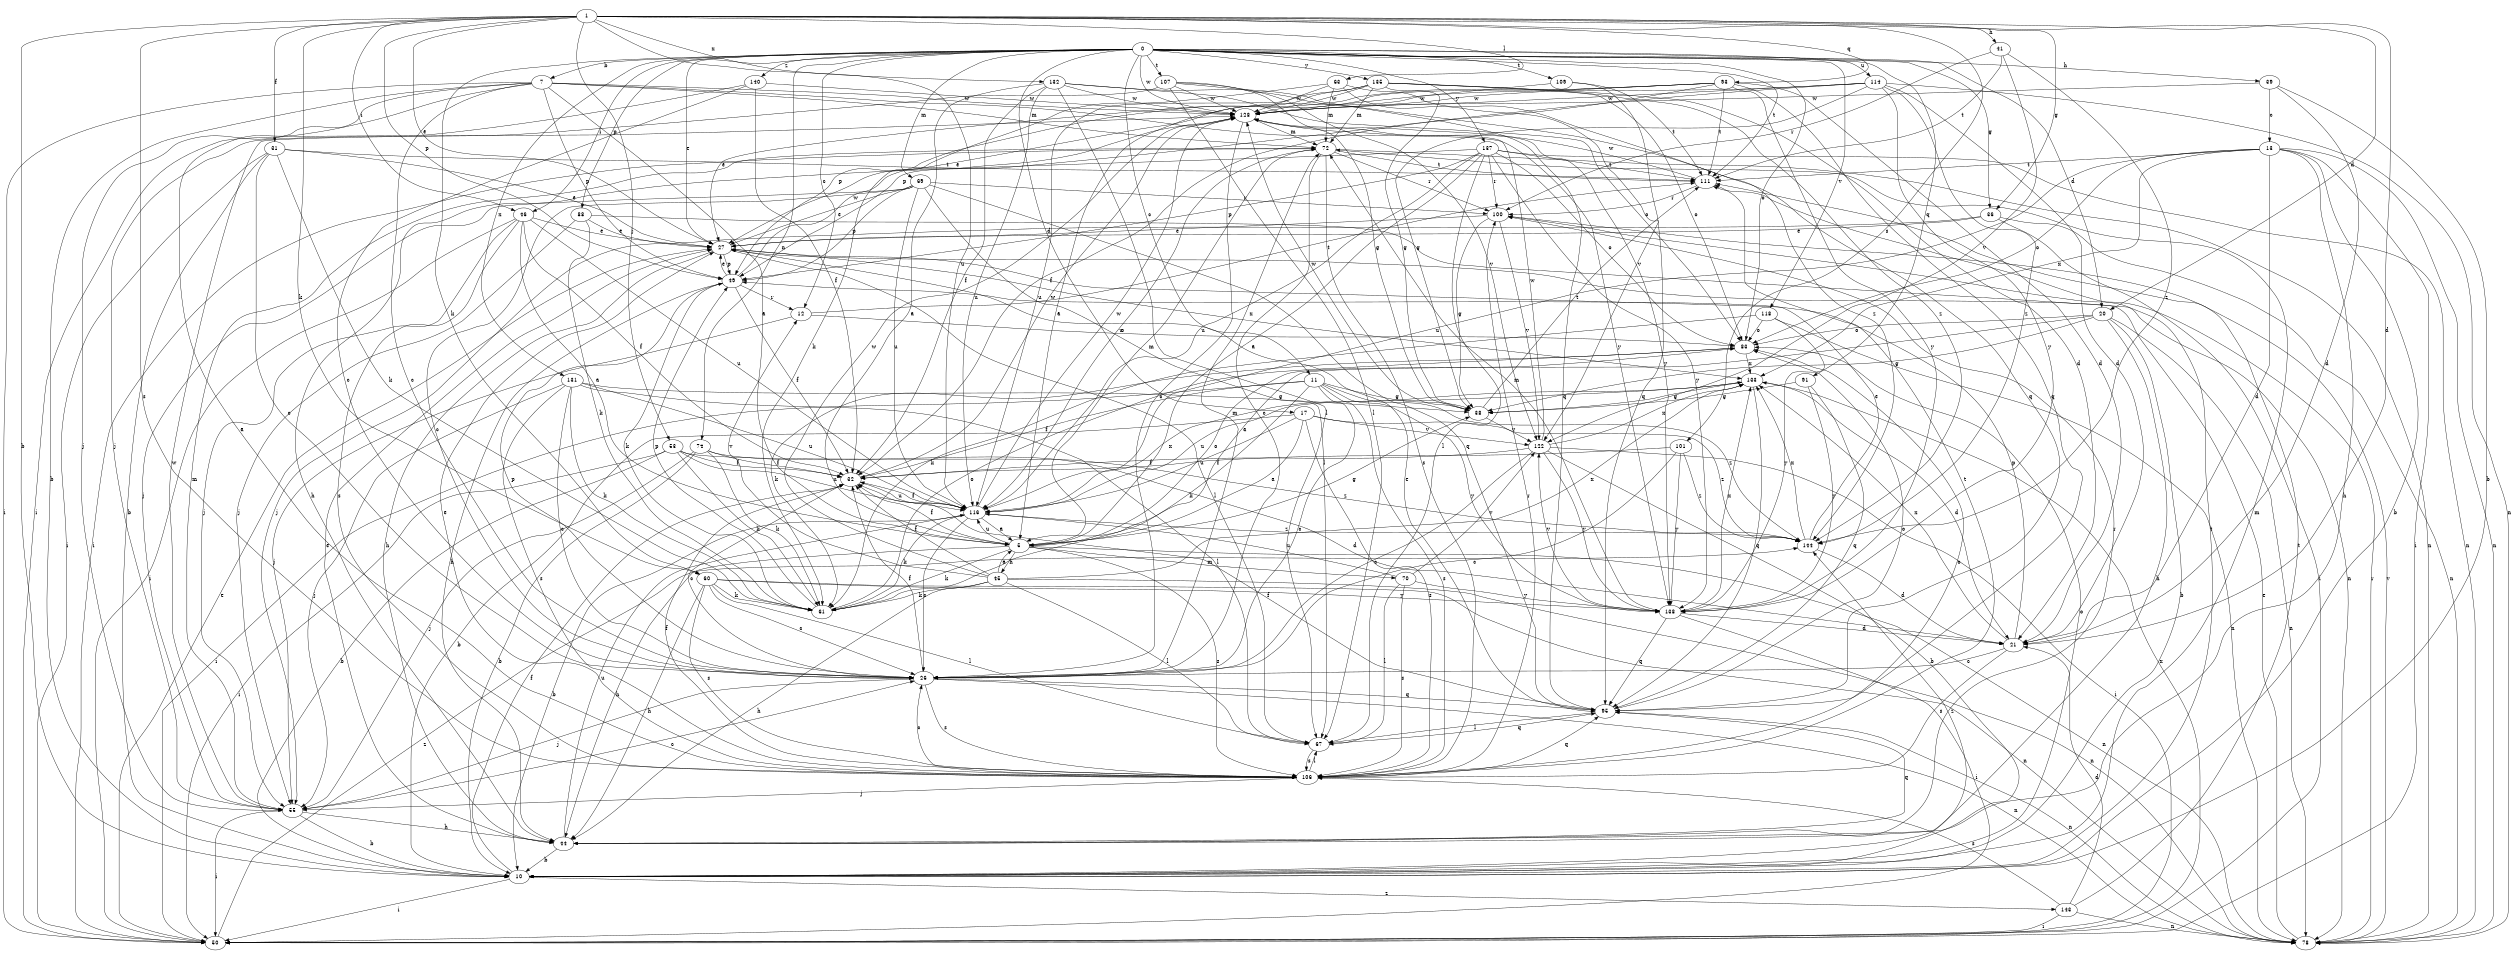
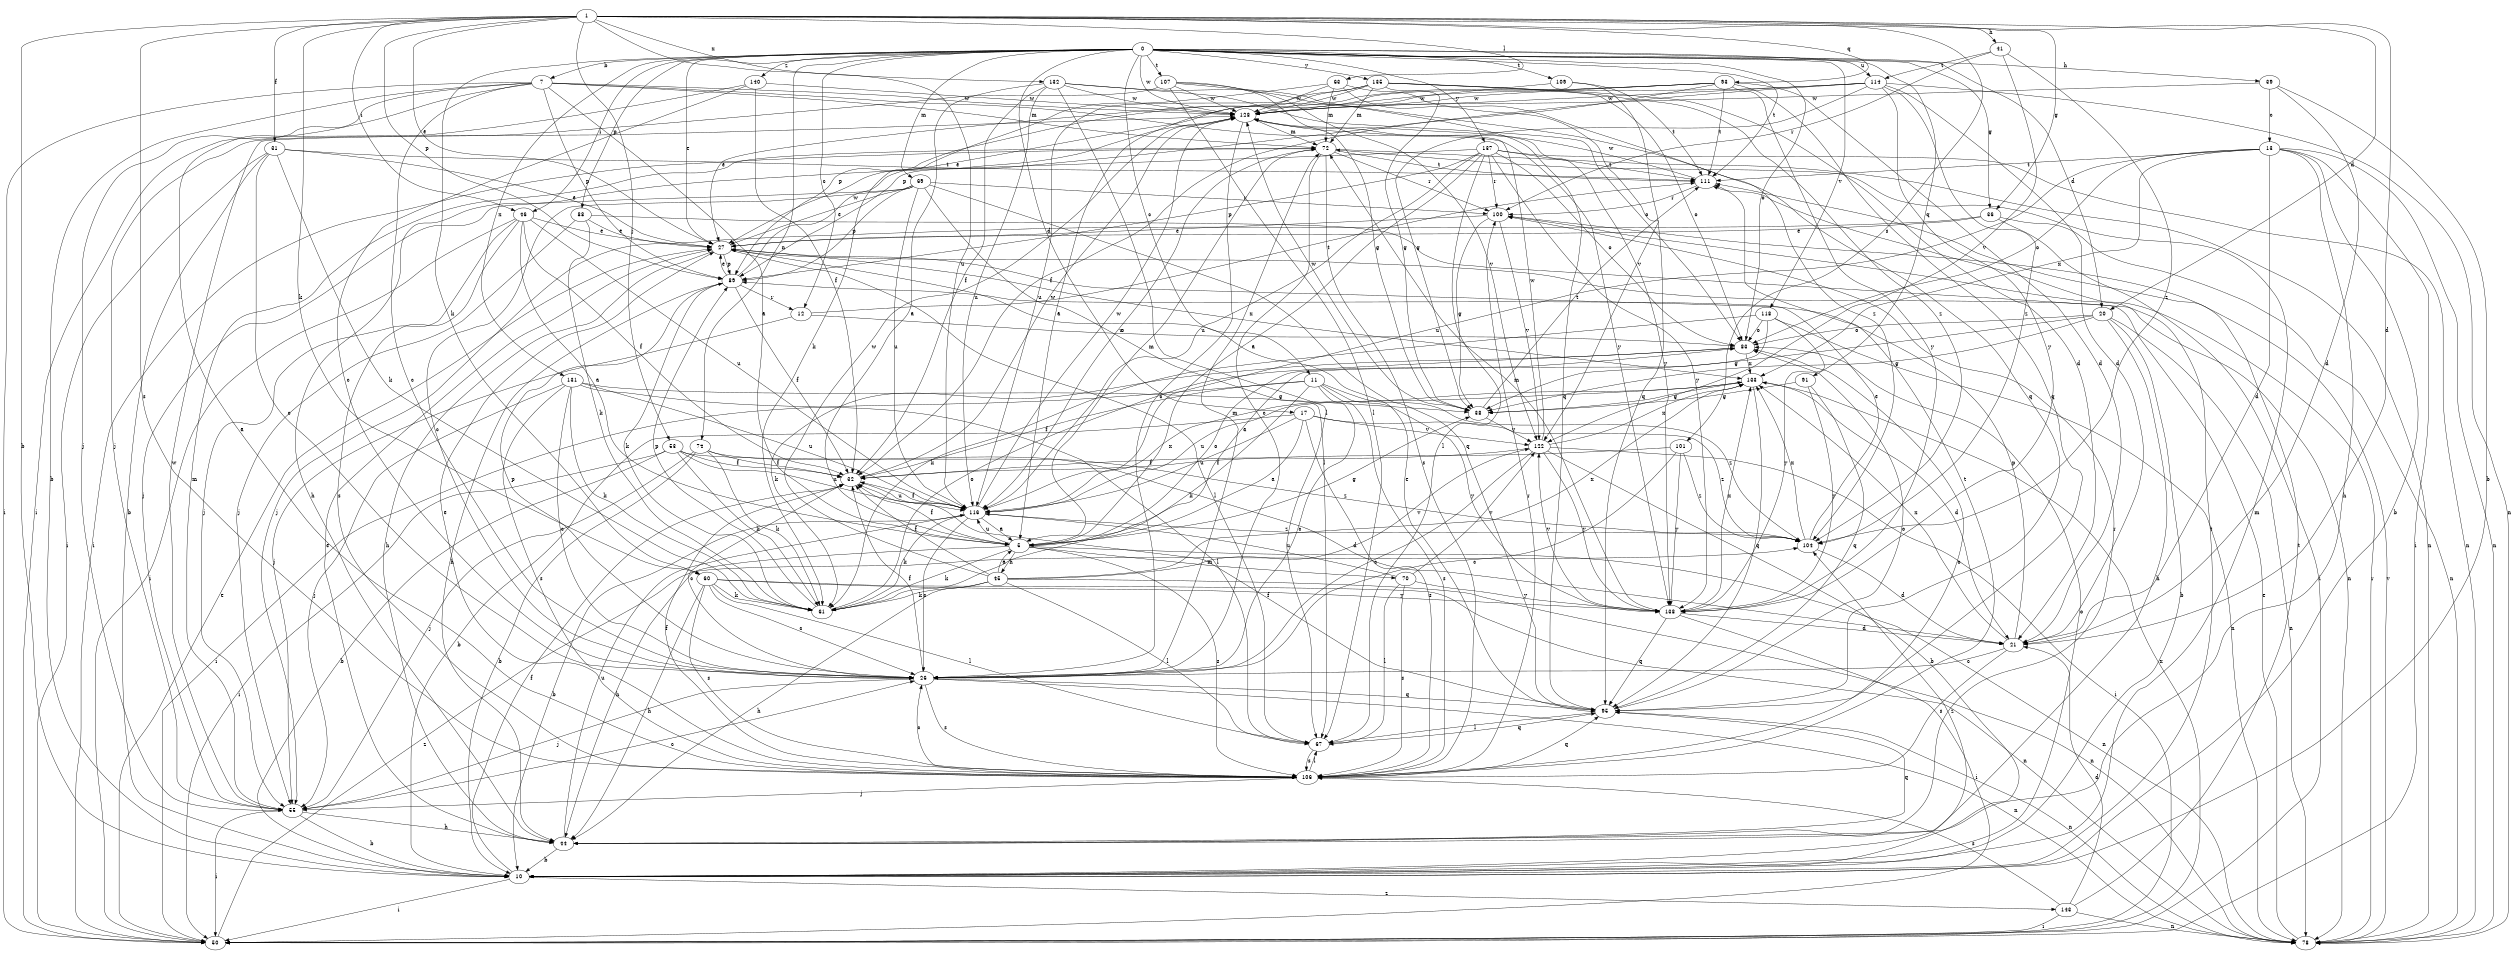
edge "41" -> "111": now "41" -> "114"
node "49": label "49" -> "89"
edge "11" -> "38": now "118" -> "38"
edge "45" -> "12": now "45" -> "122"
node "144": label "144" -> "104"
